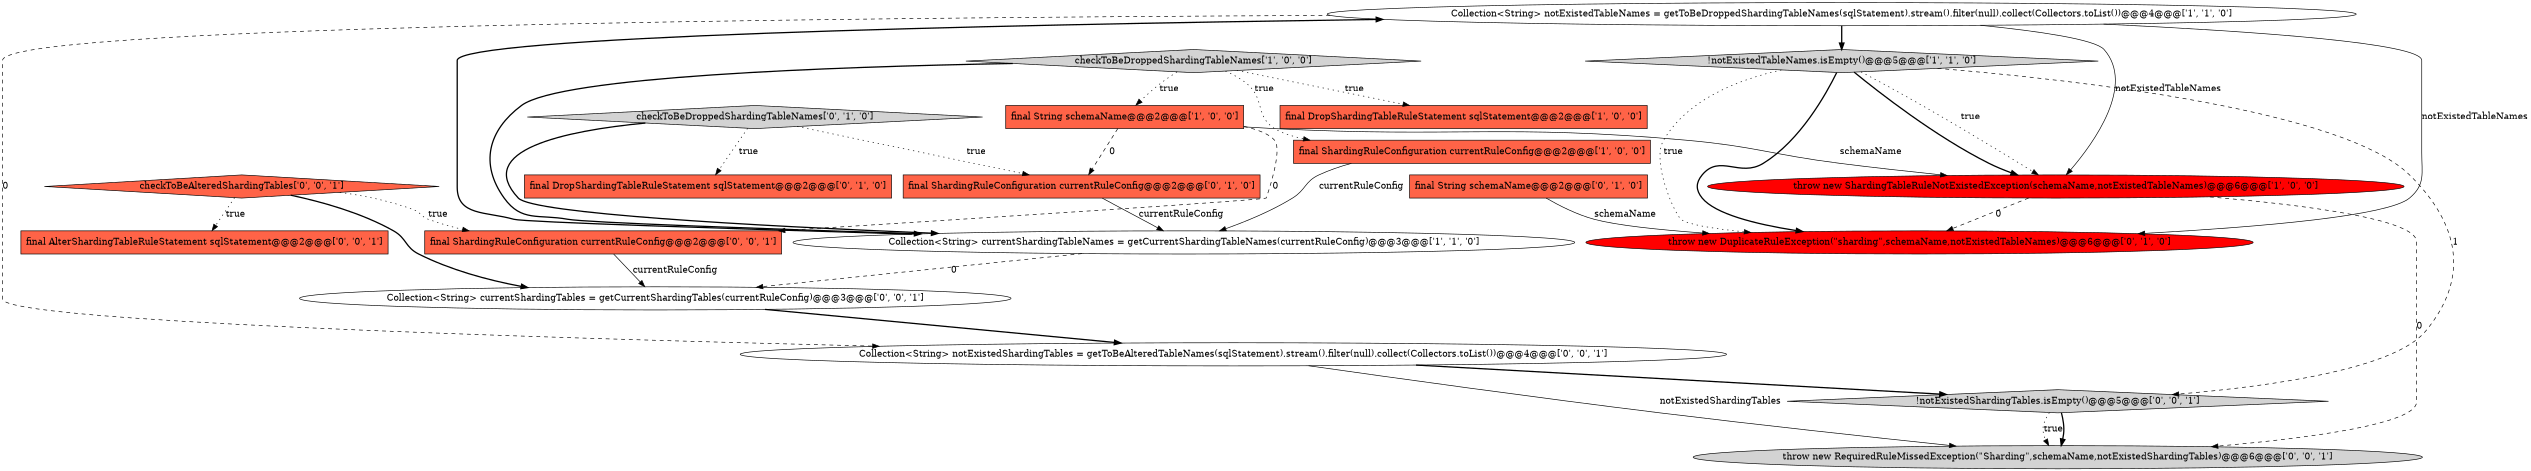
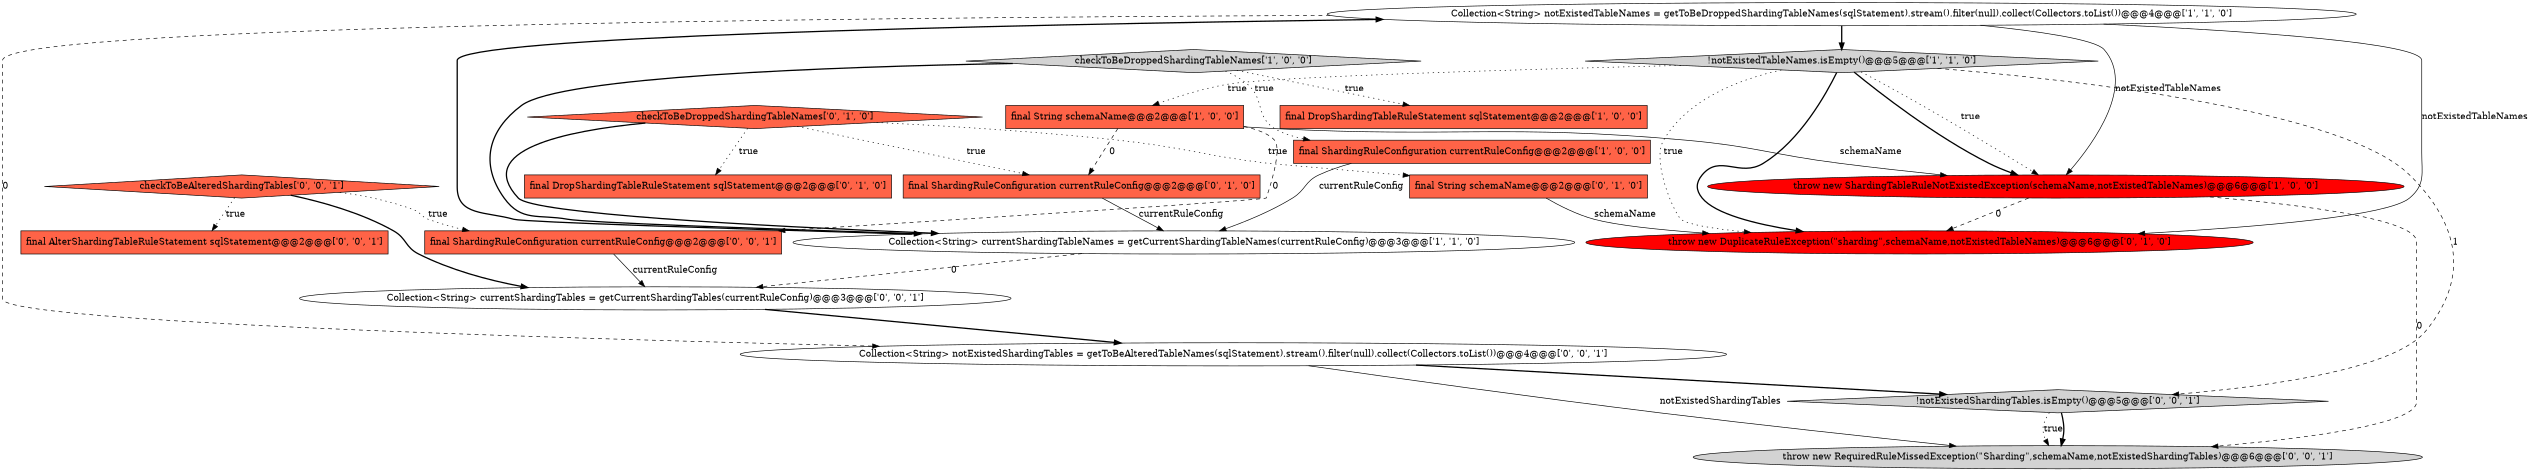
edge "checkToBeDroppedShardingTableNames['1', '0', '0']" -> "final String schemaName@@@2@@@['1', '0', '0']": now "!notExistedTableNames.isEmpty()@@@5@@@['1', '1', '0']" -> "final String schemaName@@@2@@@['1', '0', '0']"
node "checkToBeDroppedShardingTableNames['0', '1', '0']": fillcolor lightgray -> tomato
edge "checkToBeDroppedShardingTableNames['0', '1', '0']" -> "final String schemaName@@@2@@@['0', '1', '0']": added, label "true"
